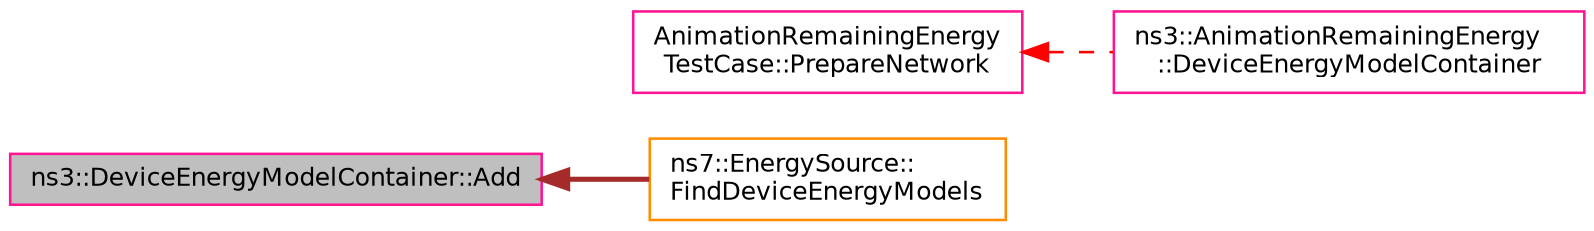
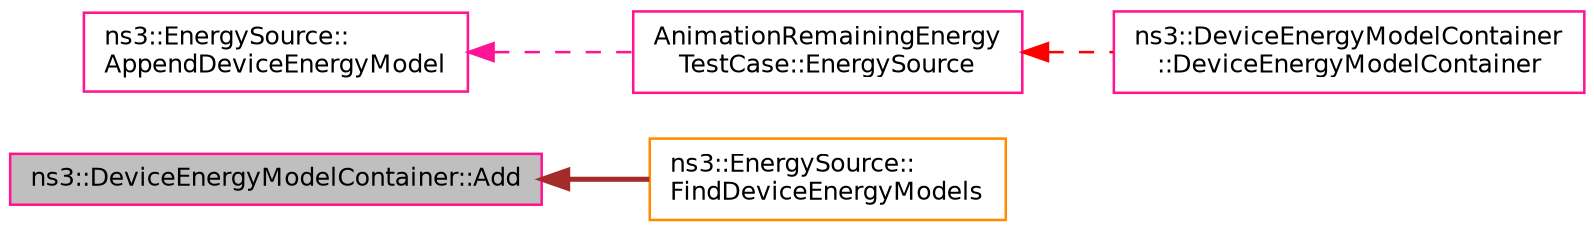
node "ns3::EnergySource:: AppendDeviceEnergyModel": added
node "AnimationRemainingEnergy TestCase::PrepareNetwork": label "AnimationRemainingEnergy TestCase::PrepareNetwork" -> "AnimationRemainingEnergy TestCase::EnergySource"
node "ns3::AnimationRemainingEnergy ::DeviceEnergyModelContainer": label "ns3::AnimationRemainingEnergy ::DeviceEnergyModelContainer" -> "ns3::DeviceEnergyModelContainer ::DeviceEnergyModelContainer"
node "ns7::EnergySource:: FindDeviceEnergyModels": label "ns7::EnergySource:: FindDeviceEnergyModels" -> "ns3::EnergySource:: FindDeviceEnergyModels"
